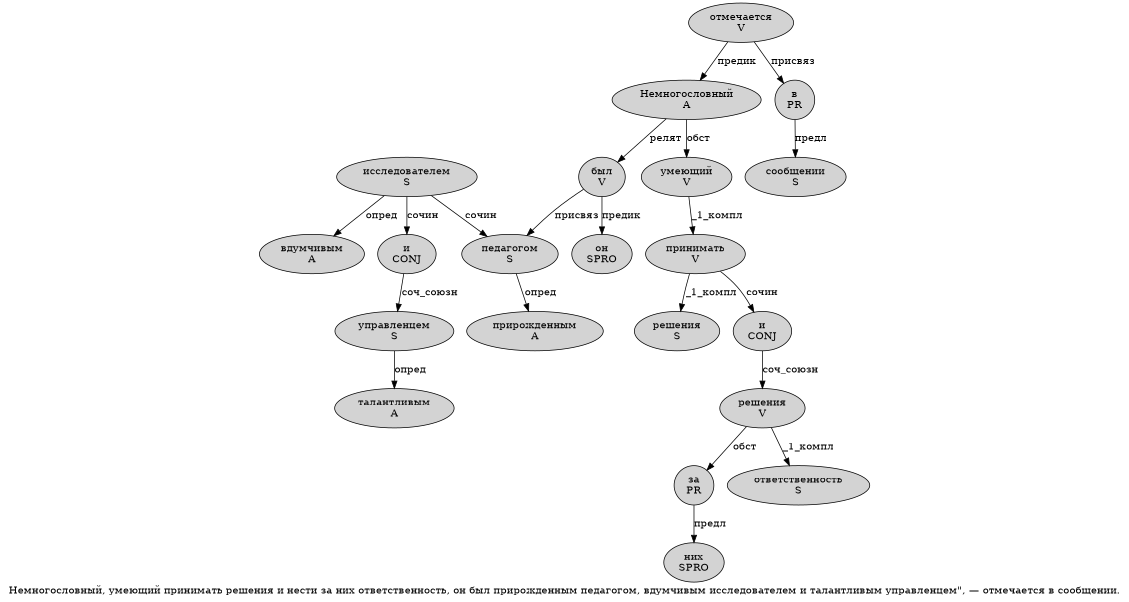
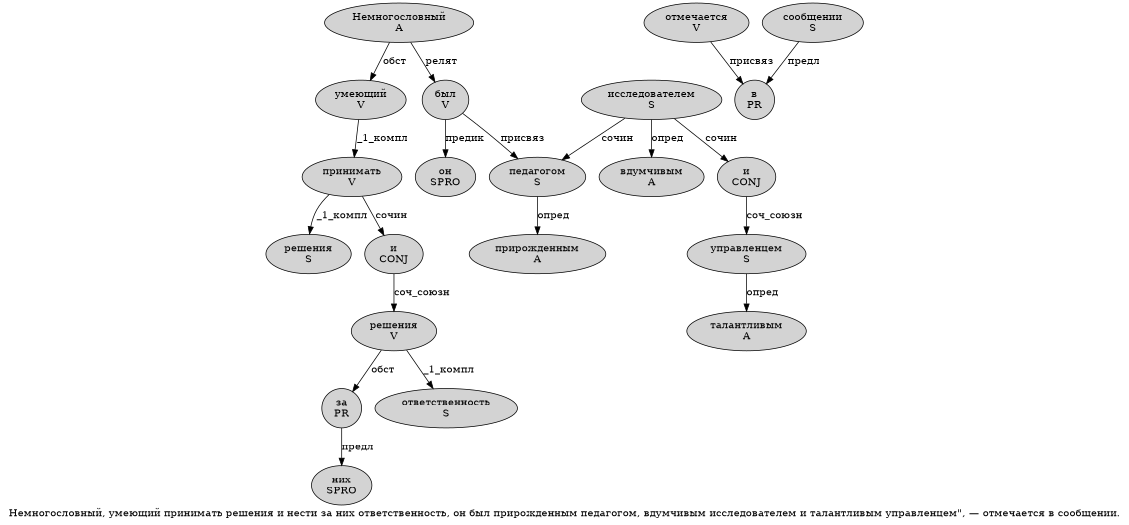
edge "отмечается V" -> "Немногословный A": removed, label "предик"
edge "в PR" -> "сообщении S": reversed
